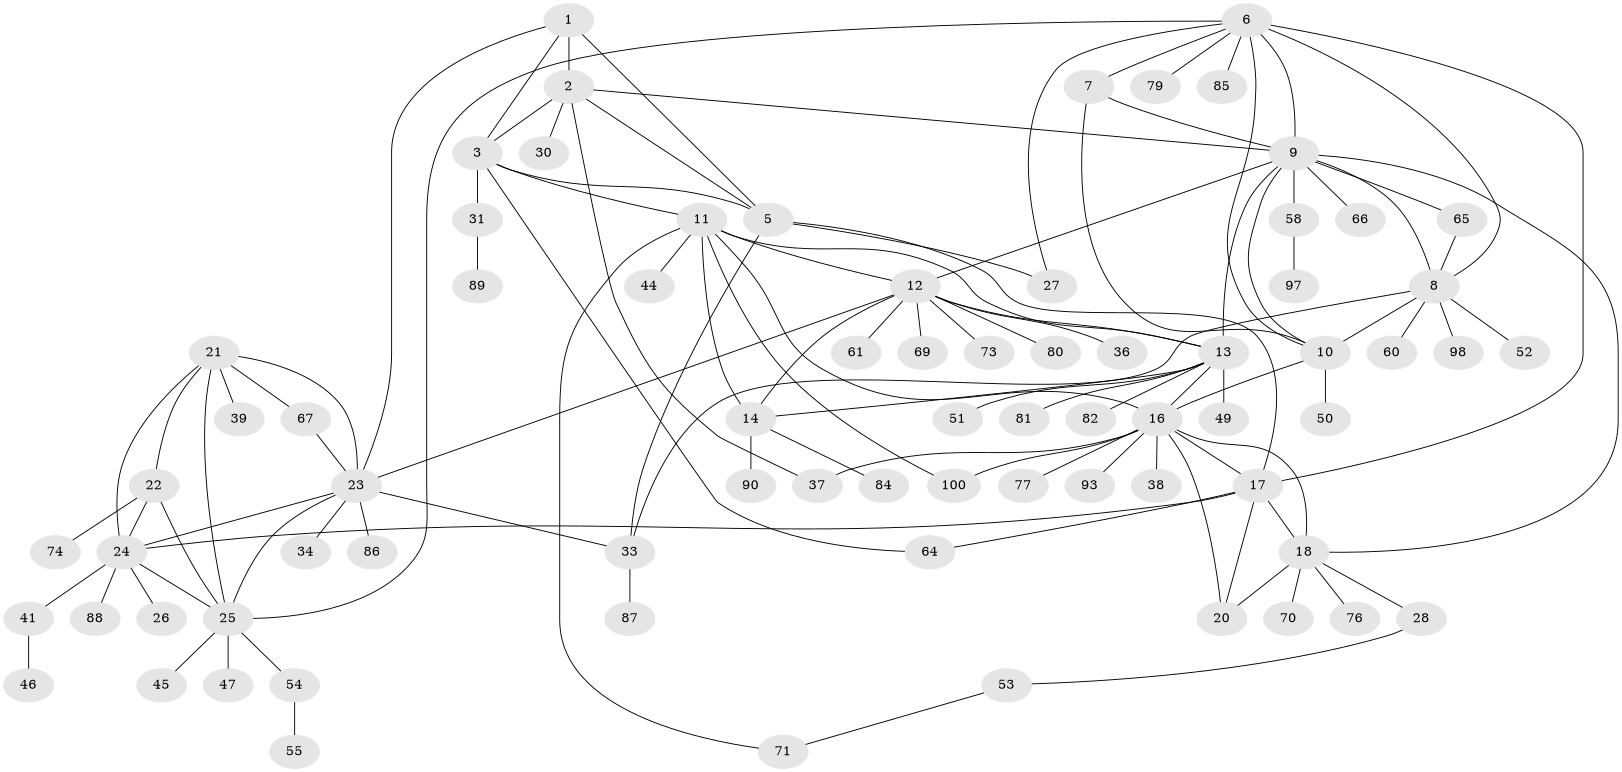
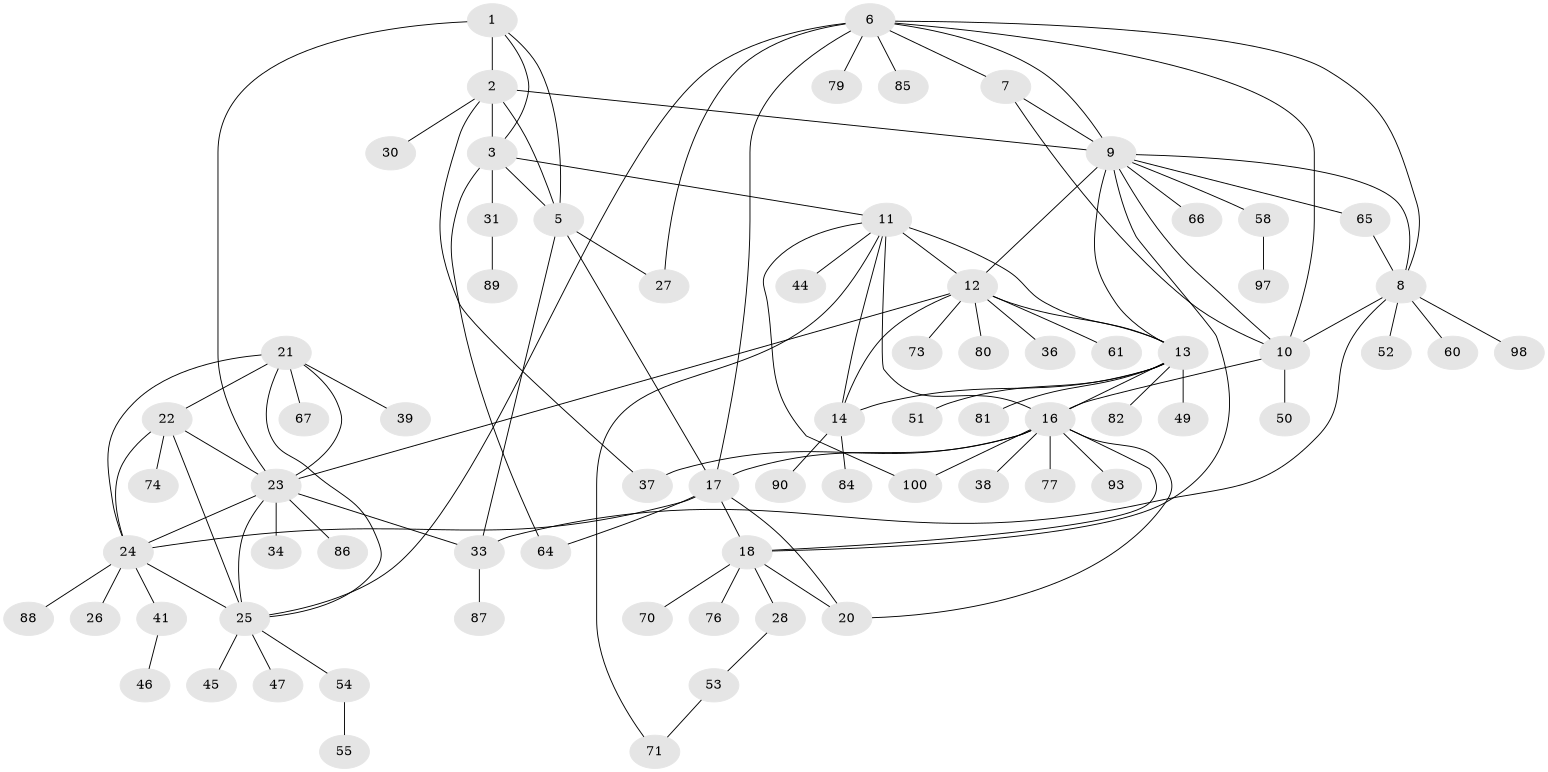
node "69": removed
edge "67" -- "23": now "22" -- "23"
